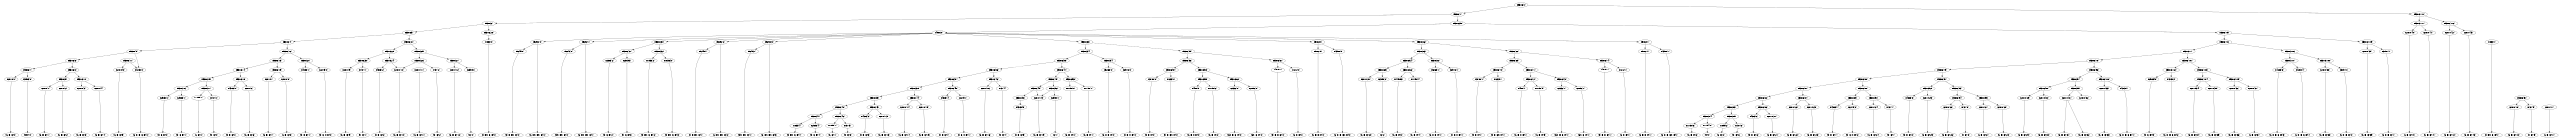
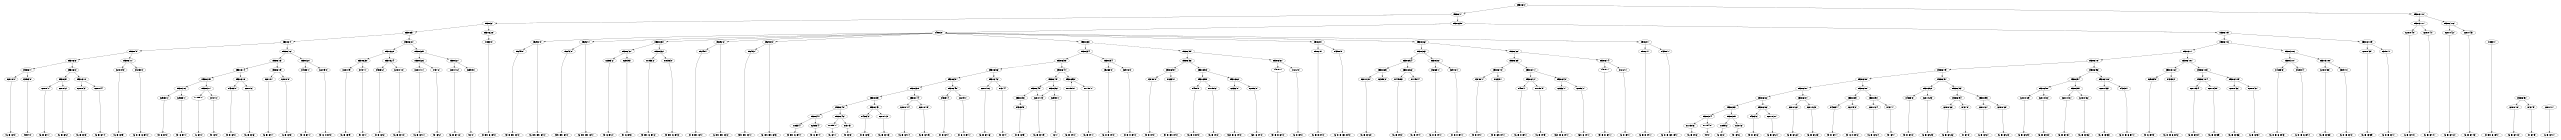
edge "L5300(5)" -> "L4283(0)": now "L5300(5)" -> "L5306(11)"
edge "L5306(26)" -> "L2810(10)": now "L5306(26)" -> "L2810(11)"
edge "L5306(53)" -> "L-1758(0)": reversed
edge "L2810(31)" -> "[C  E  G](32)": now "L2810(32)" -> "[C  E  G](32)"
node "[C](2)": removed
